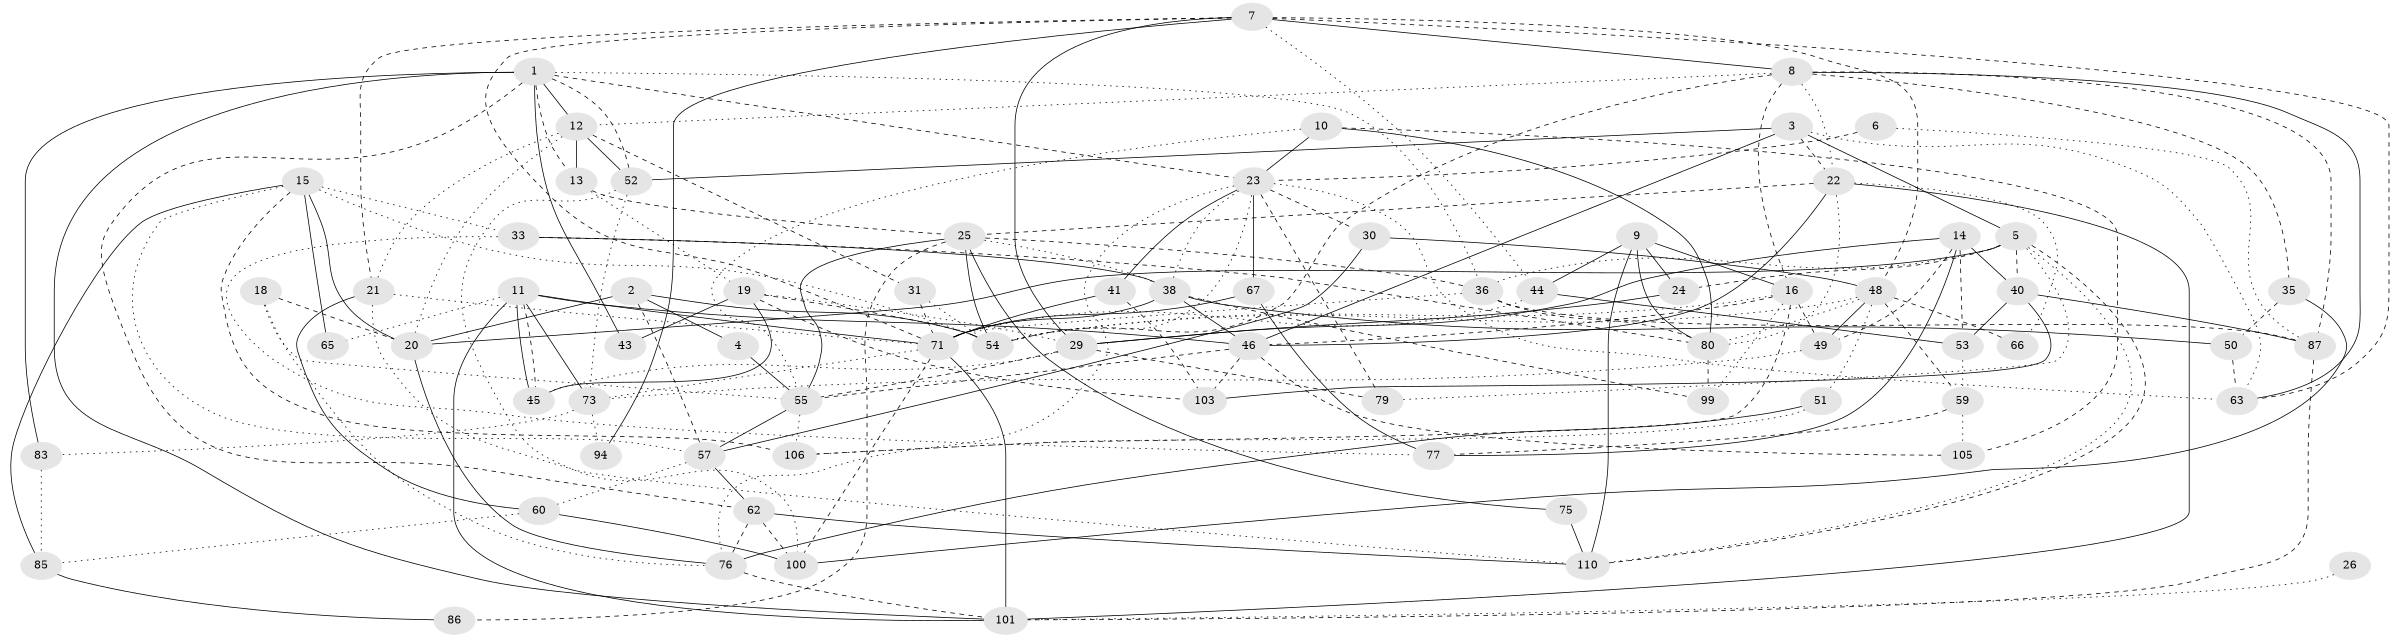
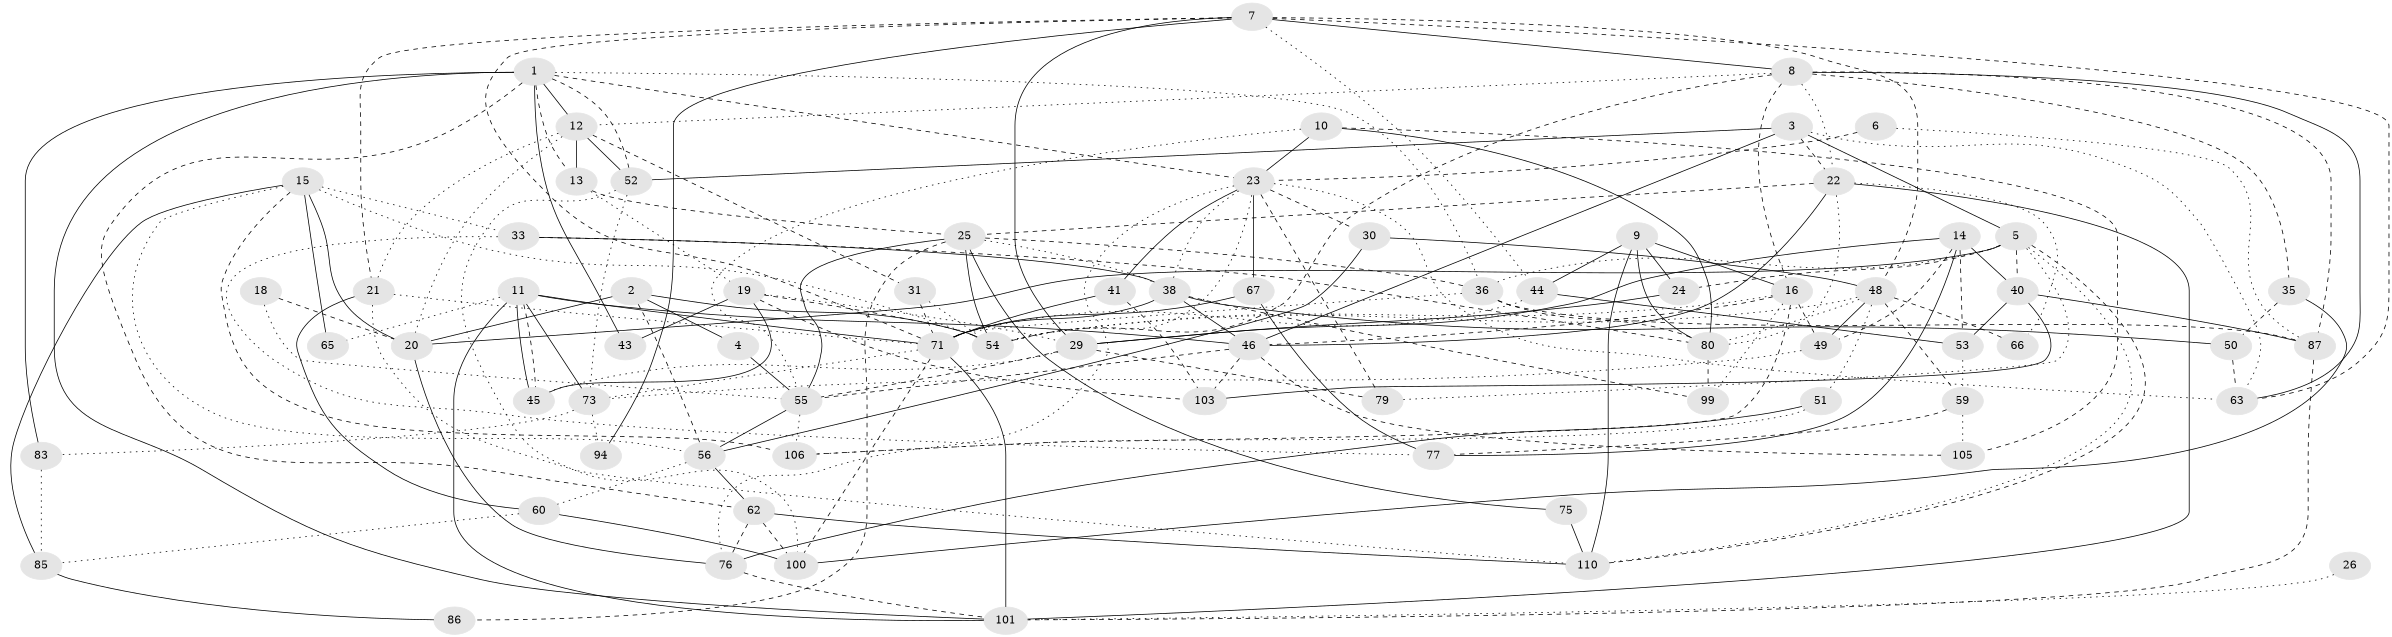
node "57": label "57" -> "56"
edge "18" -- "76": removed
